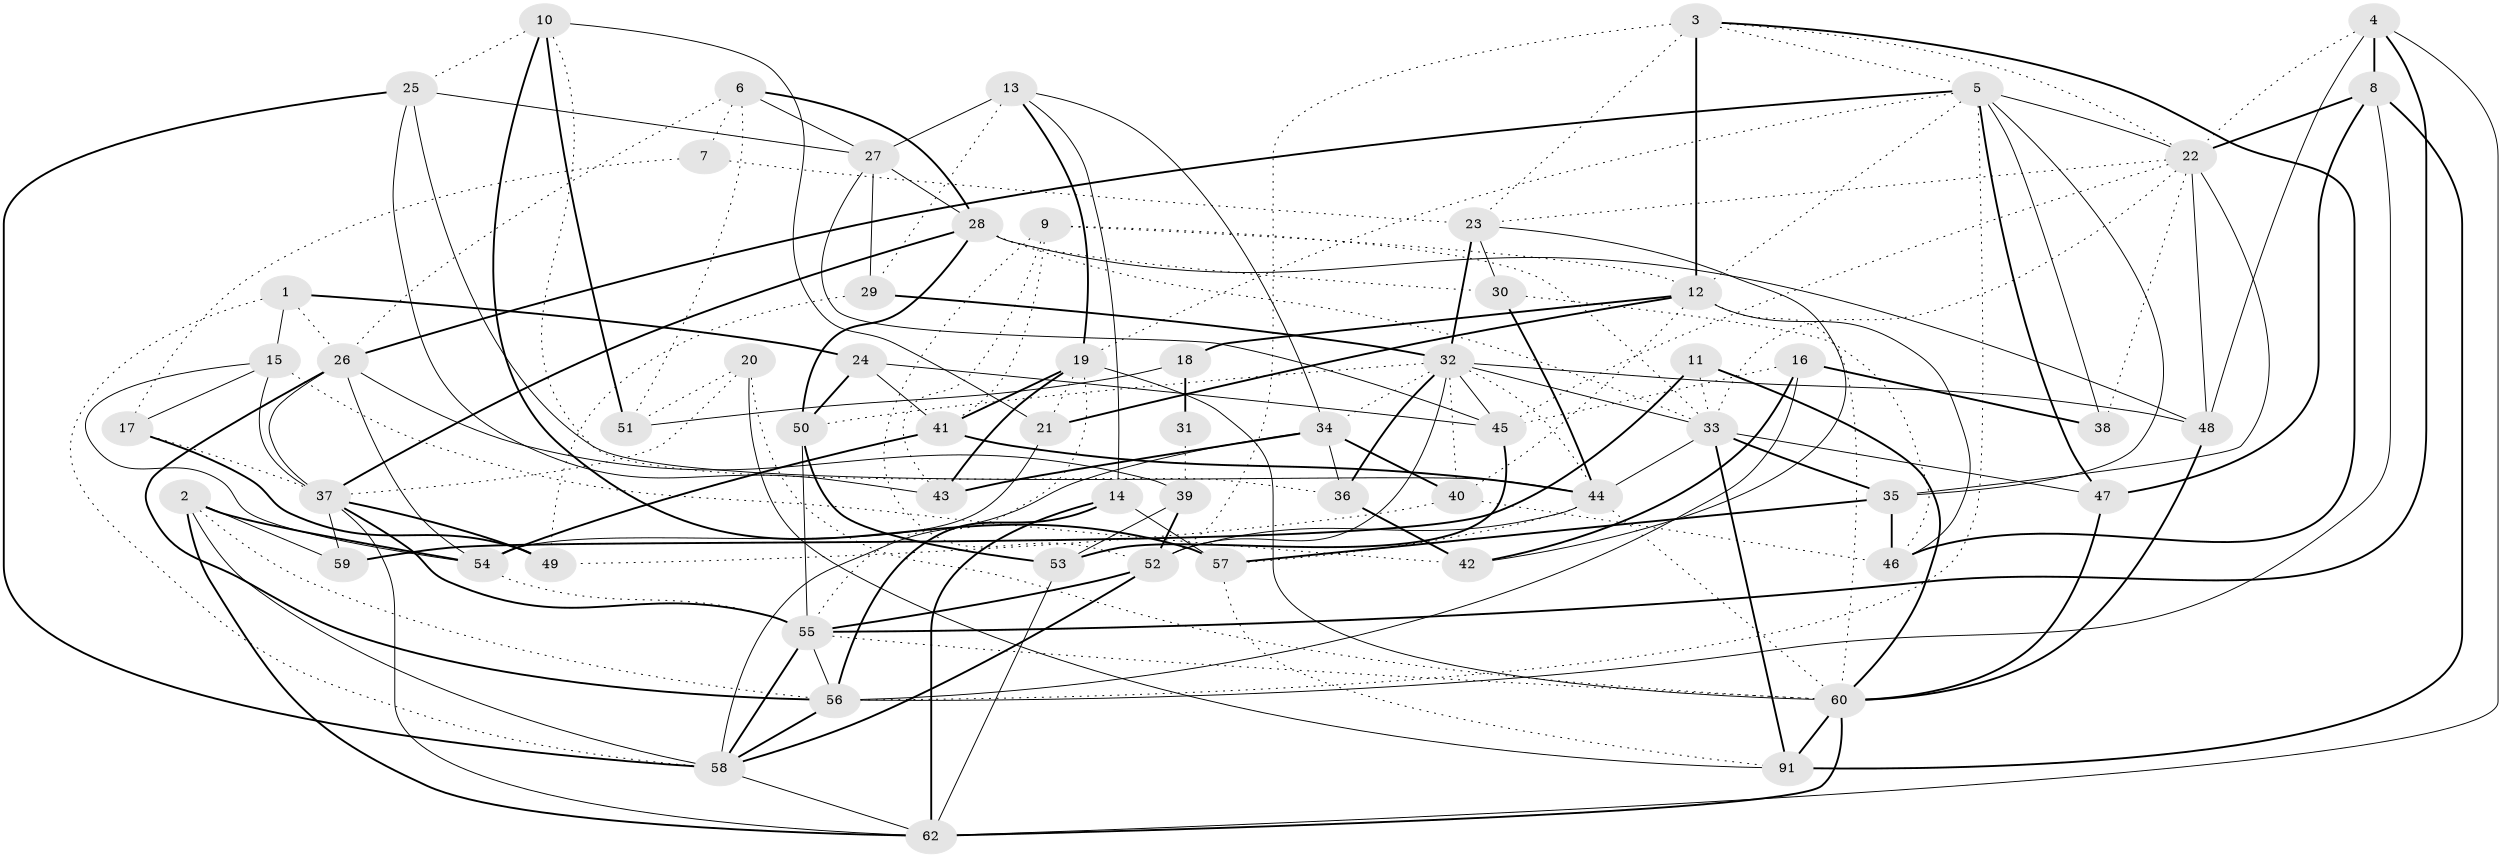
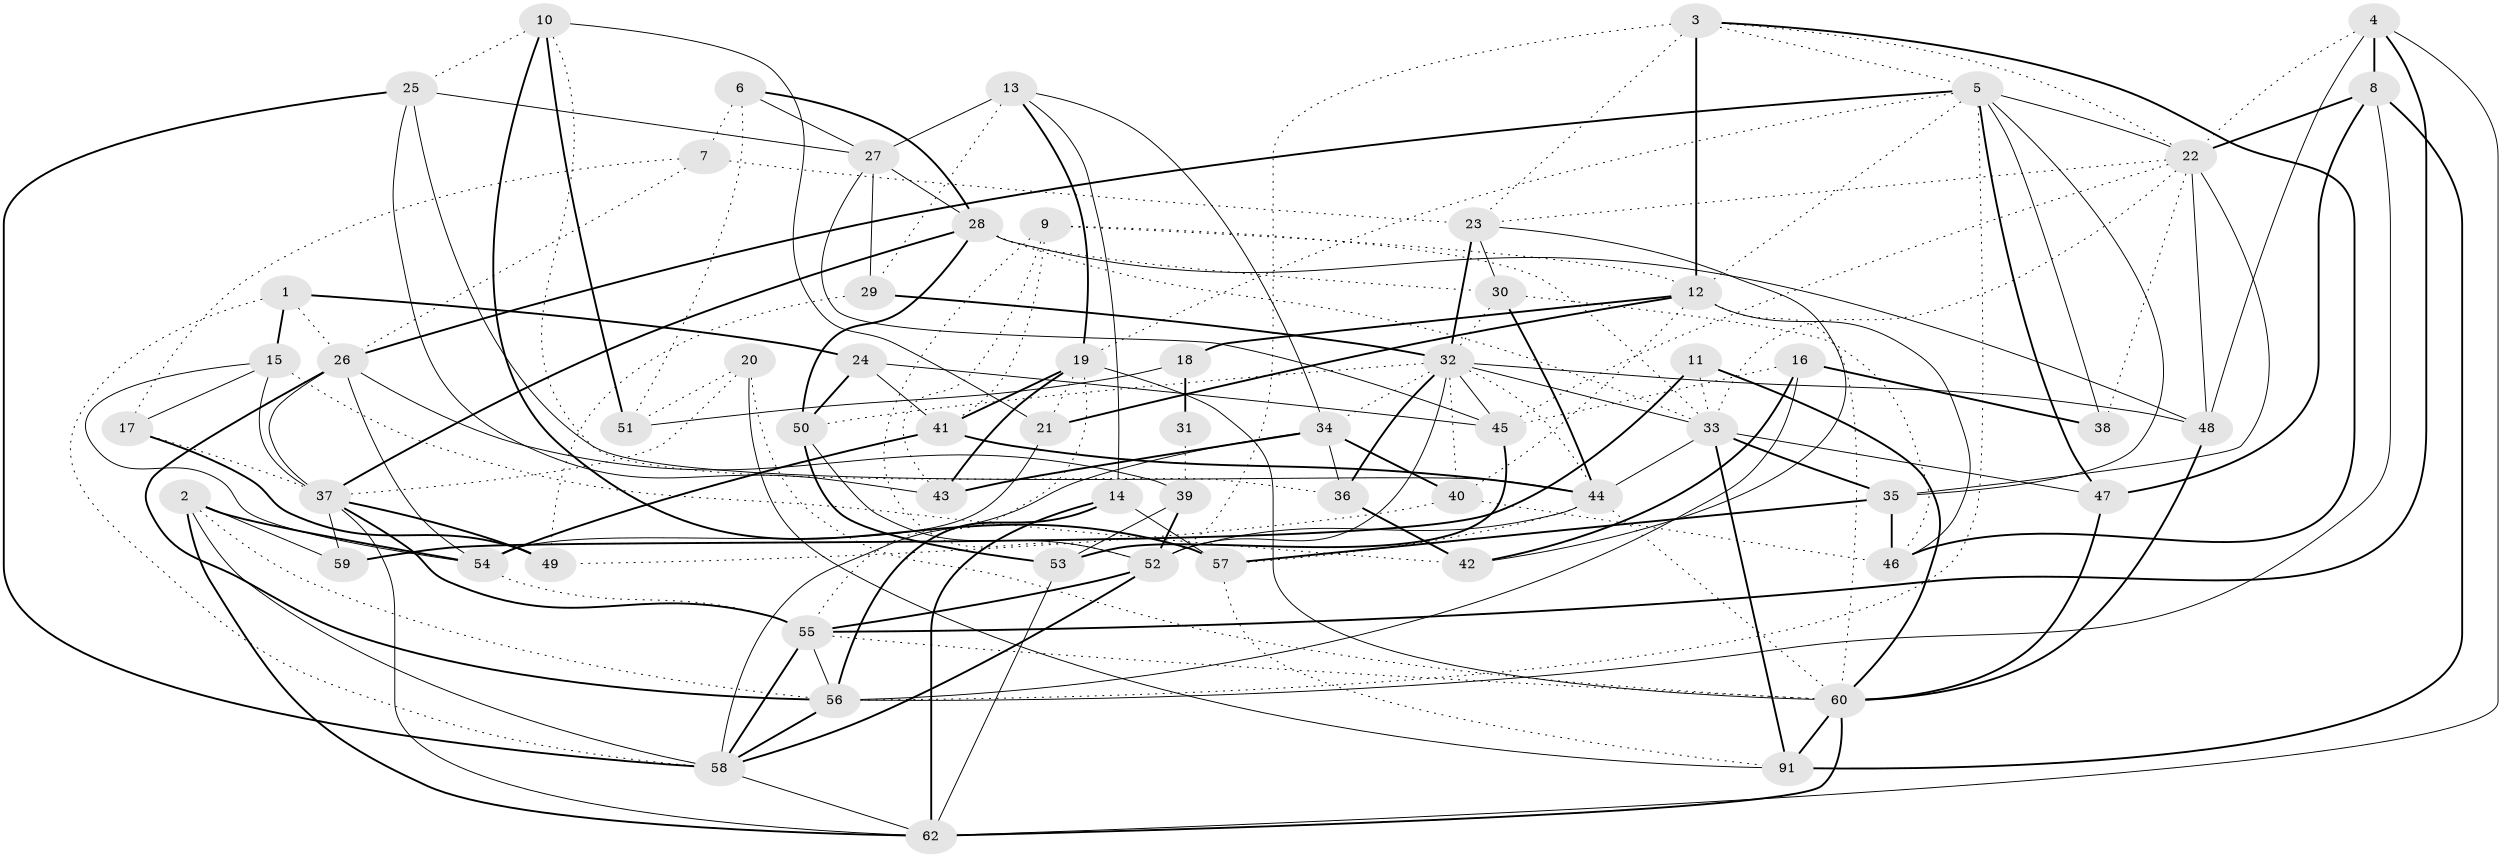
edge "6" -- "26": now "7" -- "26"
edge "30" -- "32": added
edge "1" -- "15": style solid -> bold
edge "50" -- "55": now "50" -- "52"
